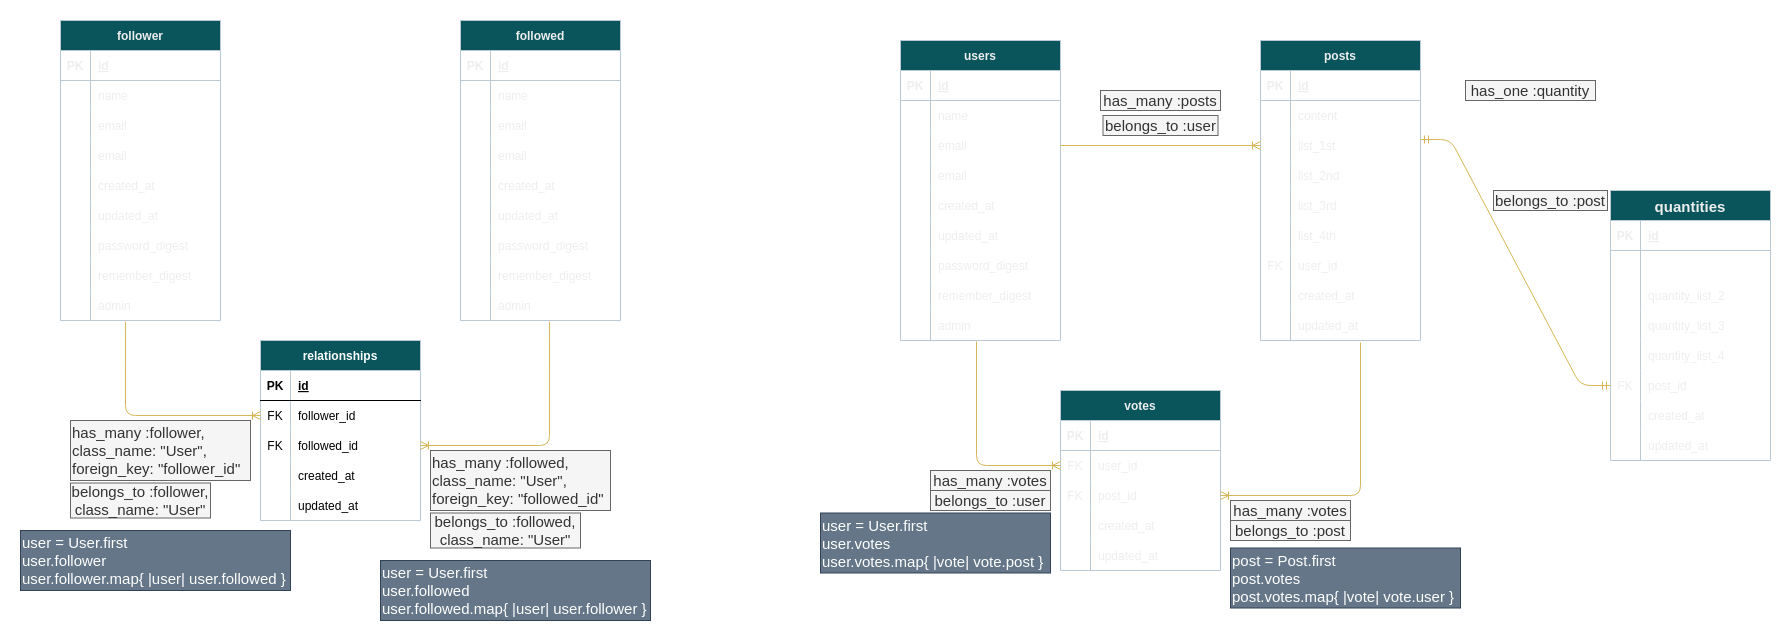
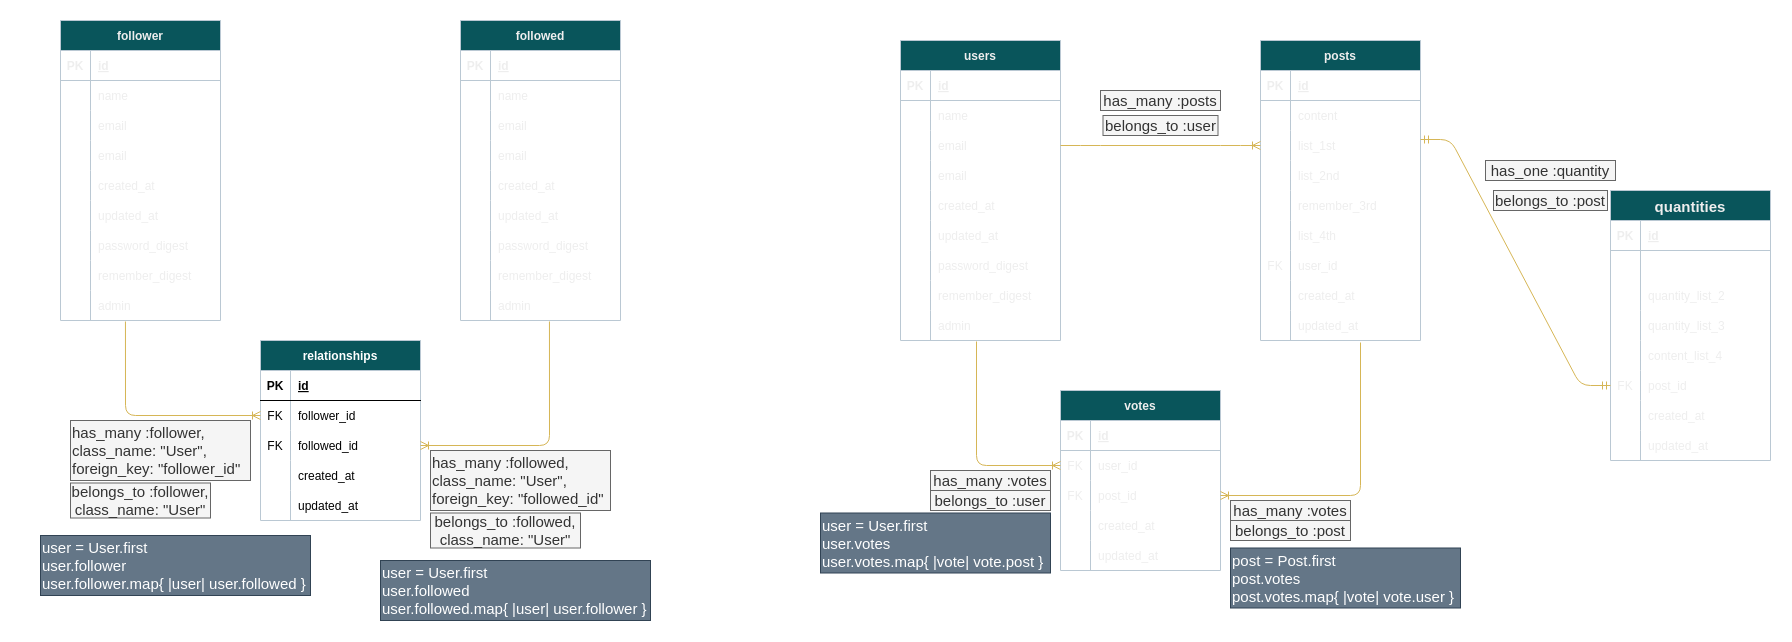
node "has_one :quantity": moved (1531, 91) -> (1551, 171)
node "list_3rd": label "list_3rd" -> "remember_3rd"
node "quantity_list_4": label "quantity_list_4" -> "content_list_4"
node "user = User.first user.follower user.follower.map{ |user| user.followed }": moved (156, 561) -> (176, 566)
